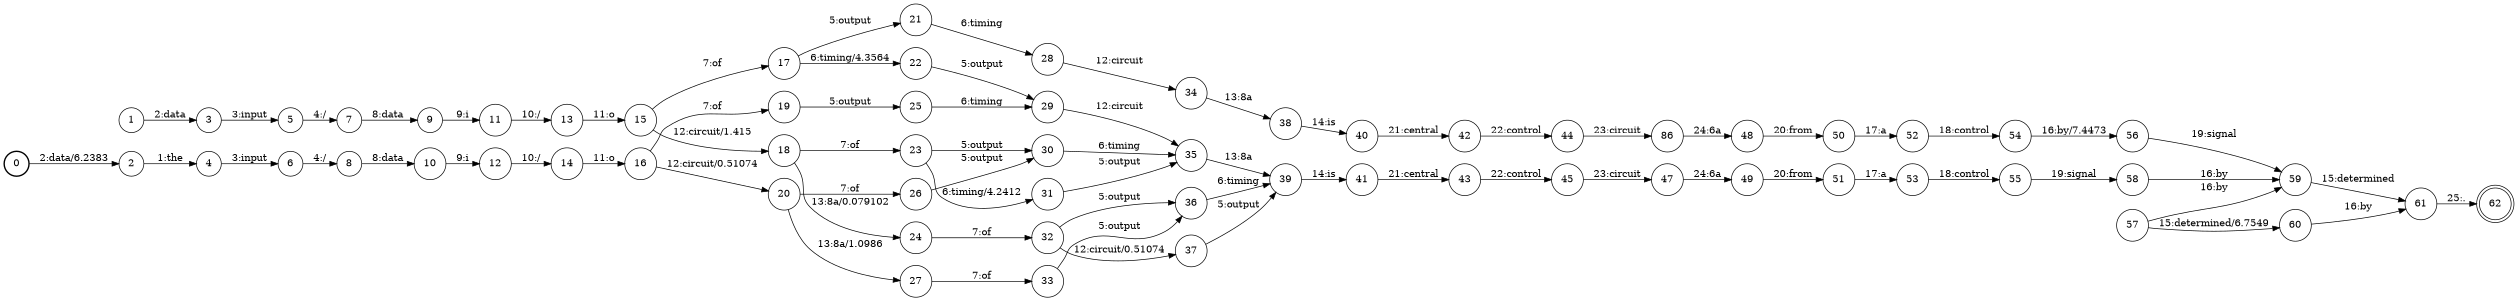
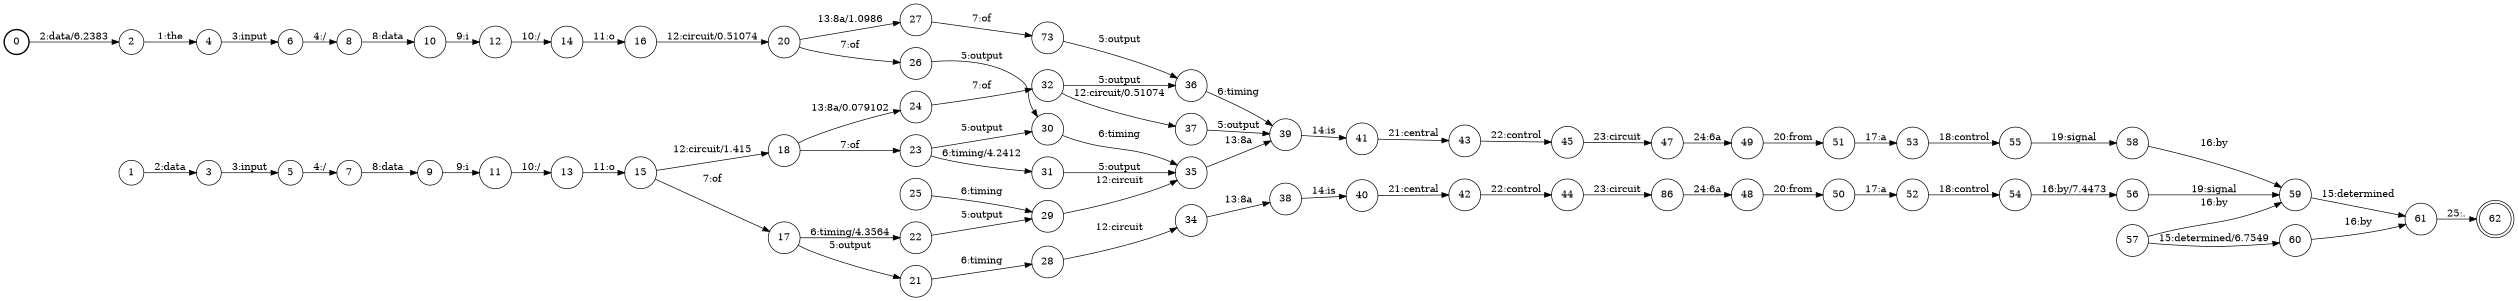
node "19": removed
node "33": label "33" -> "73"
